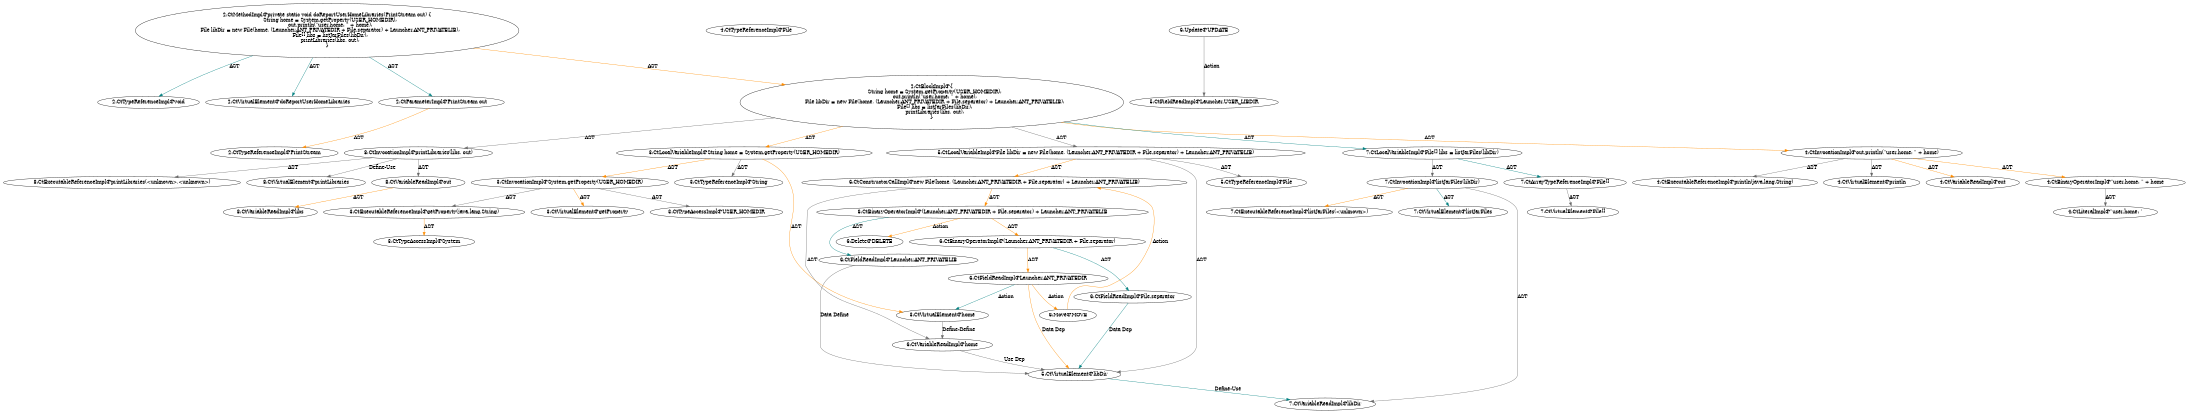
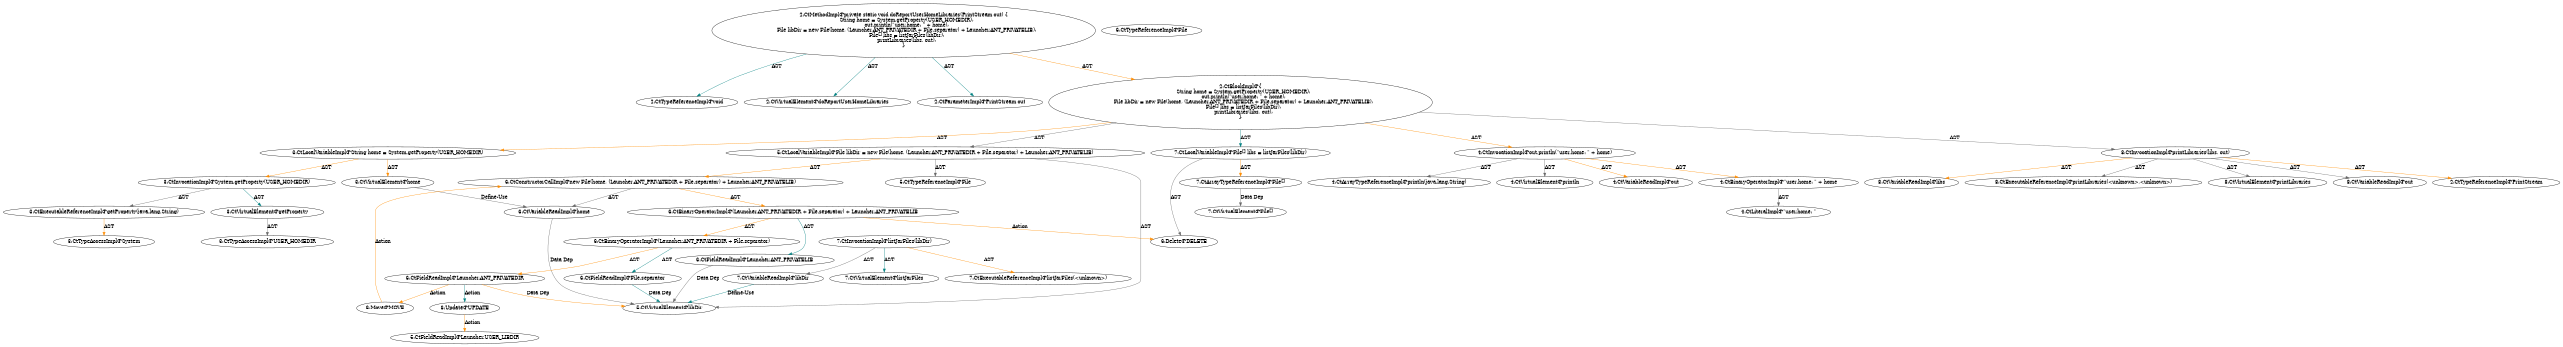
node "4:CtTypeReferenceImpl@File": label "4:CtTypeReferenceImpl@File" -> "6:CtTypeReferenceImpl@File"
edge "6:Update@UPDATE" -> "5:CtFieldReadImpl@Launcher.USER_LIBDIR": color gray40 -> darkorange
edge "2:CtParameterImpl@PrintStream out" -> "2:CtTypeReferenceImpl@PrintStream": now "8:CtInvocationImpl@printLibraries(libs, out)" -> "2:CtTypeReferenceImpl@PrintStream"
edge "7:CtLocalVariableImpl@File[] libs = listJarFiles(libDir)" -> "7:CtInvocationImpl@listJarFiles(libDir)": now "7:CtLocalVariableImpl@File[] libs = listJarFiles(libDir)" -> "6:Delete@DELETE"
edge "8:CtInvocationImpl@printLibraries(libs, out)" -> "8:CtVirtualElement@printLibraries": label "Define-Use" -> "AST"
edge "7:CtLocalVariableImpl@File[] libs = listJarFiles(libDir)" -> "7:CtArrayTypeReferenceImpl@File[]": color teal -> darkorange
node "3:CtTypeReferenceImpl@String": removed
node "4:CtExecutableReferenceImpl@println(java.lang.String)": label "4:CtExecutableReferenceImpl@println(java.lang.String)" -> "4:CtArrayTypeReferenceImpl@println(java.lang.String)"
edge "3:CtInvocationImpl@System.getProperty(USER_HOMEDIR)" -> "3:CtVirtualElement@getProperty": color darkorange -> teal
edge "8:CtVariableReadImpl@out" -> "8:CtVariableReadImpl@libs": now "8:CtInvocationImpl@printLibraries(libs, out)" -> "8:CtVariableReadImpl@libs"
edge "3:CtInvocationImpl@System.getProperty(USER_HOMEDIR)" -> "3:CtTypeAccessImpl@USER_HOMEDIR": now "3:CtVirtualElement@getProperty" -> "3:CtTypeAccessImpl@USER_HOMEDIR"
edge "7:CtArrayTypeReferenceImpl@File[]" -> "7:CtVirtualElement@File[]": label "AST" -> "Data Dep"
edge "6:CtFieldReadImpl@Launcher.ANT_PRIVATEDIR" -> "3:CtVirtualElement@home": now "6:CtFieldReadImpl@Launcher.ANT_PRIVATEDIR" -> "6:Update@UPDATE"
edge "6:CtFieldReadImpl@Launcher.ANT_PRIVATELIB" -> "5:CtVirtualElement@libDir": label "Data Define" -> "Data Dep"
edge "3:CtVirtualElement@home" -> "6:CtVariableReadImpl@home": label "Define-Define" -> "Define-Use"
edge "6:CtVariableReadImpl@home" -> "5:CtVirtualElement@libDir": label "Use Dep" -> "Data Dep"
edge "5:CtVirtualElement@libDir" -> "7:CtVariableReadImpl@libDir": reversed
